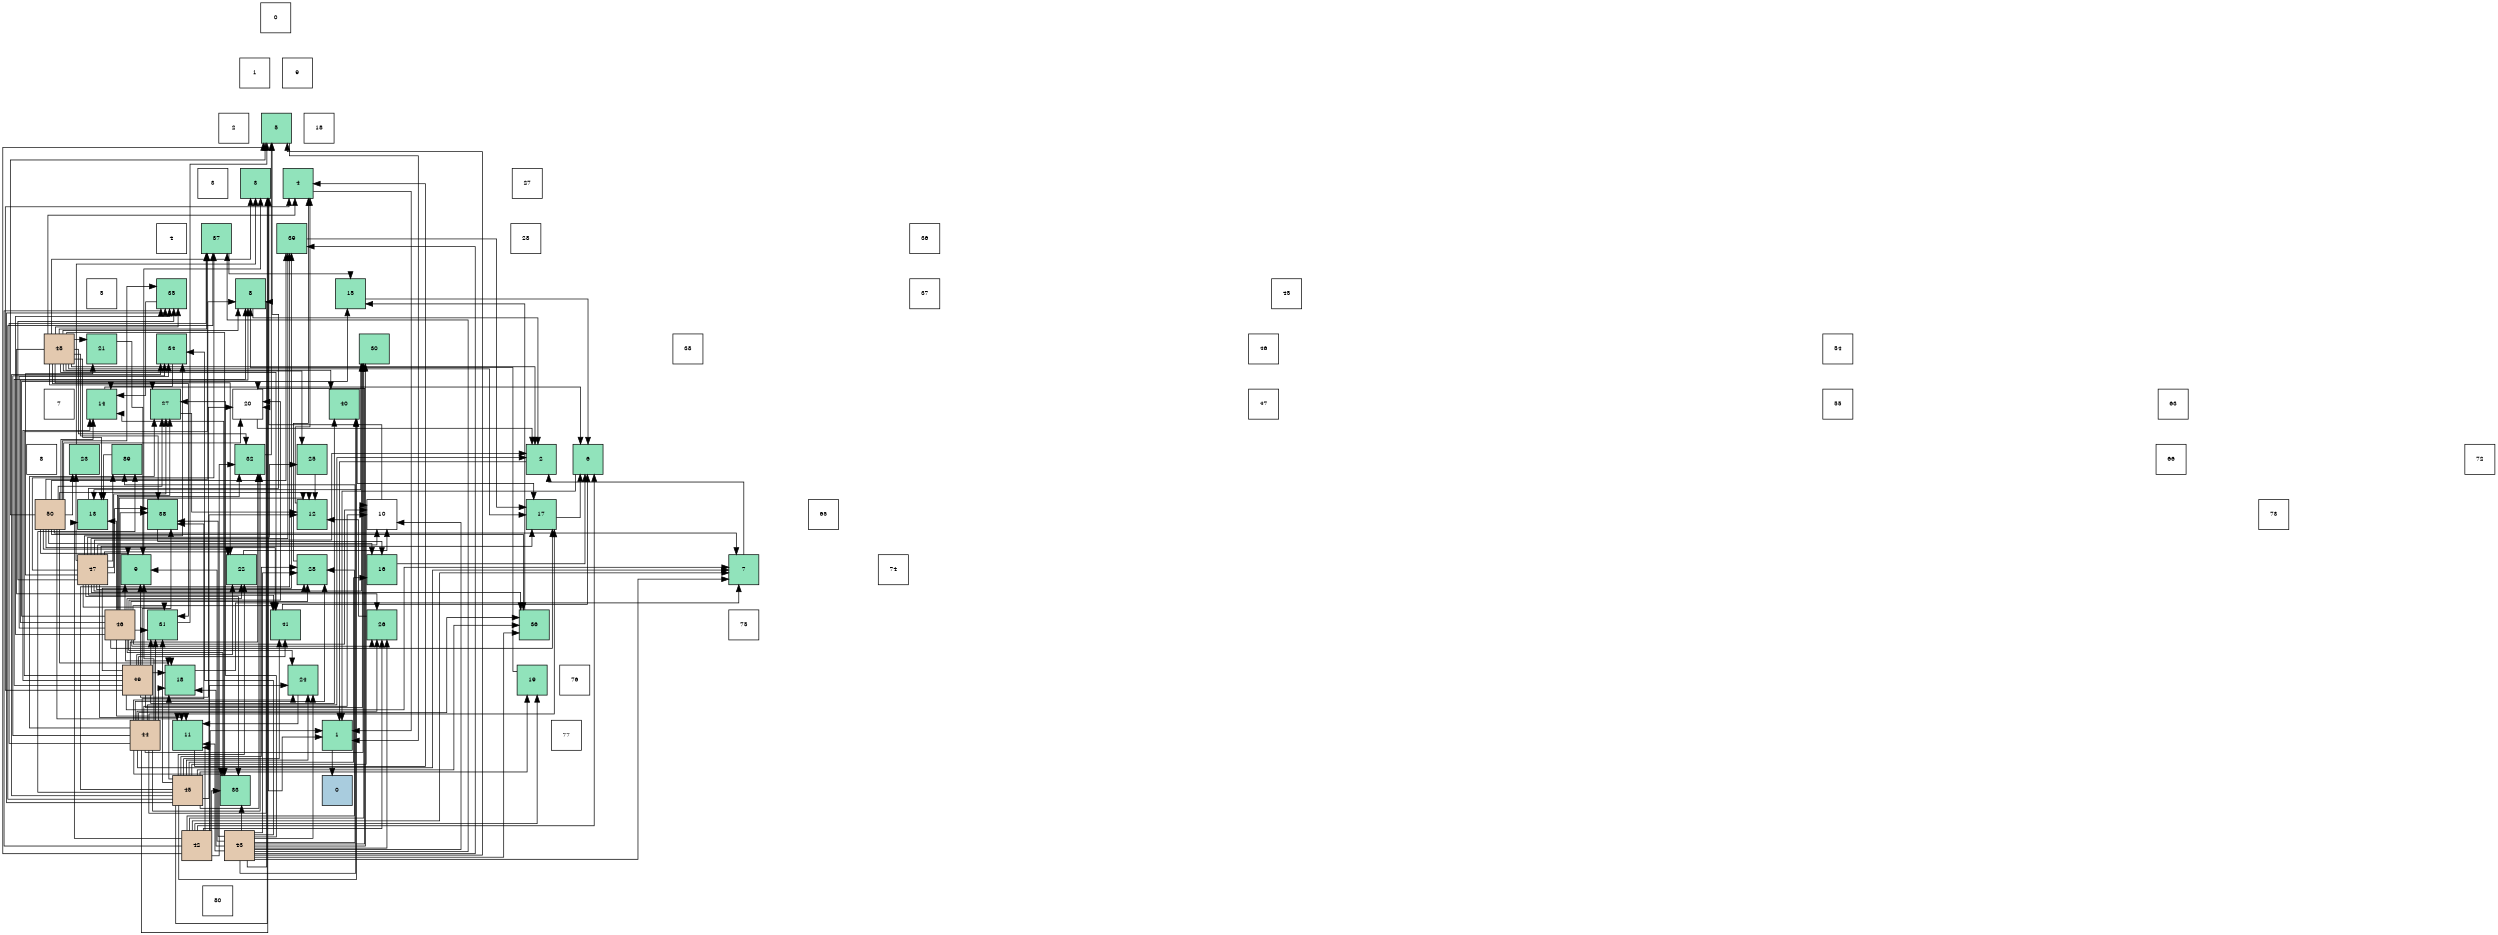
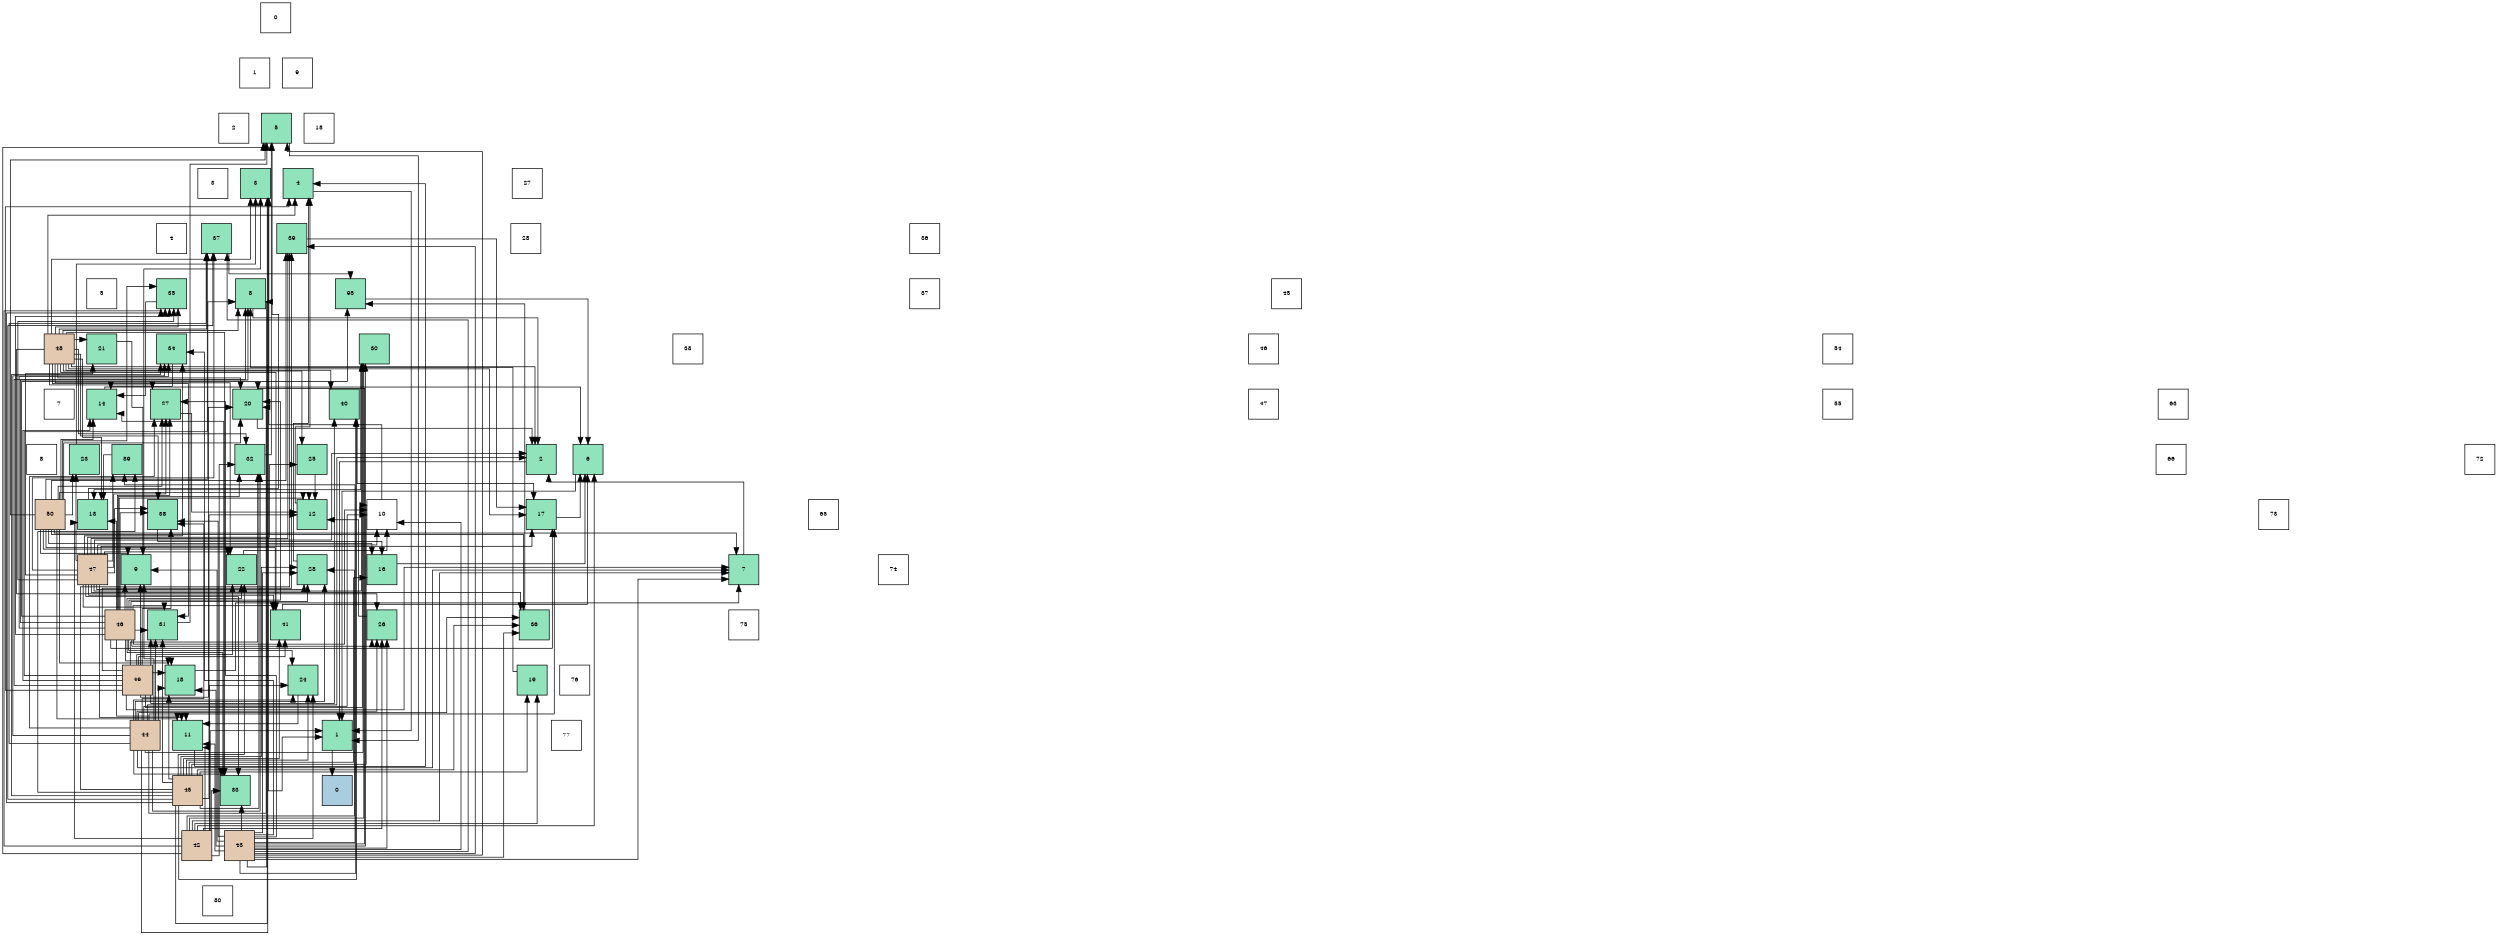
node "15": label "15" -> "95"
edge "48" -> "20": added
node "20": fillcolor #ffffff -> #91e3bb
